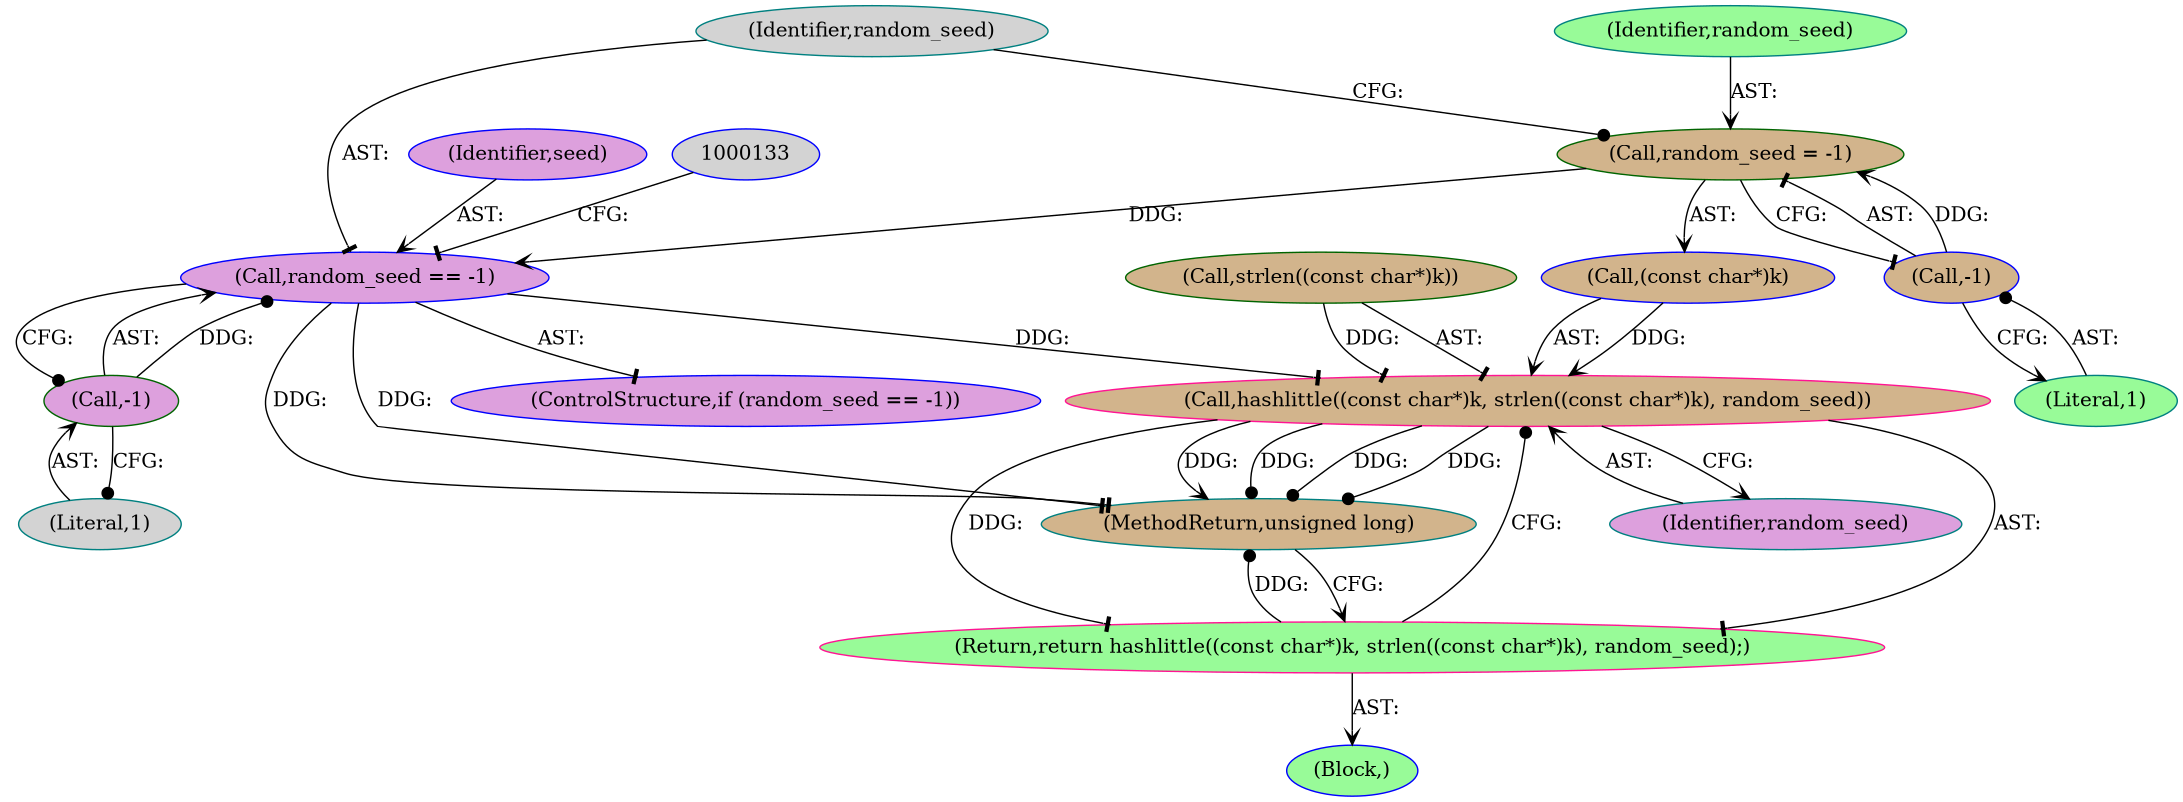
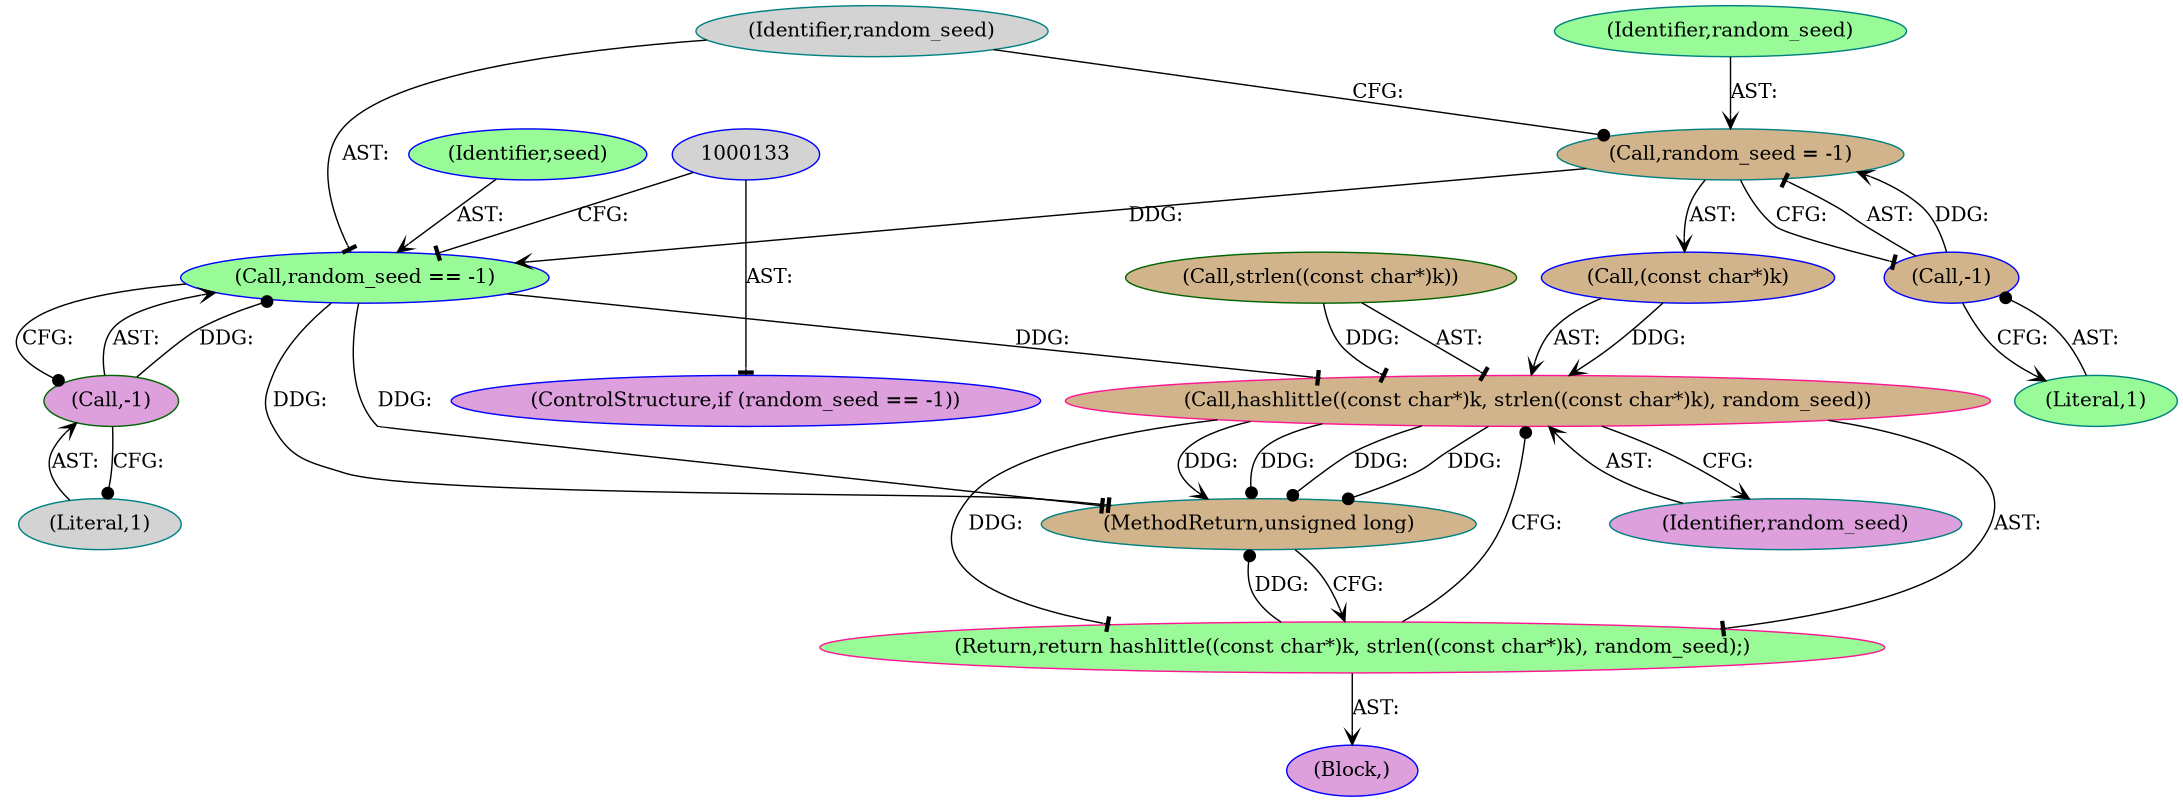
node "(Identifier,seed)": fillcolor plum -> palegreen
node "(Call,random_seed = -1)": color darkgreen -> teal
node "(Call,random_seed == -1)": fillcolor plum -> palegreen
edge "(Call,random_seed == -1)" -> "(ControlStructure,if (random_seed == -1))": now "1000133" -> "(ControlStructure,if (random_seed == -1))"
node "(Block,)": fillcolor palegreen -> plum
